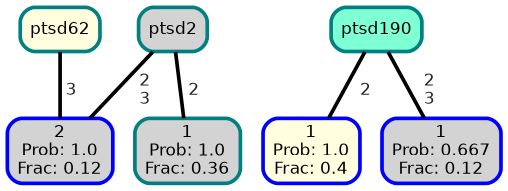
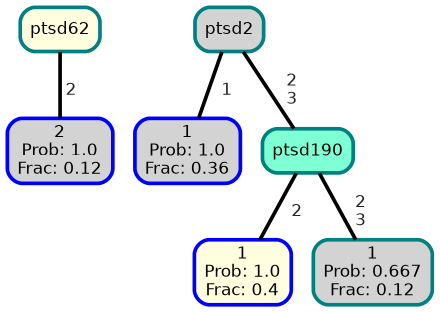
edge "ptsd2" -- "2 Prob: 1.0 Frac: 0.12": now "ptsd2" -- "ptsd190"
edge "ptsd62" -- "2 Prob: 1.0 Frac: 0.12": label " 3" -> " 2"
edge "ptsd2" -- "1 Prob: 1.0 Frac: 0.36": label " 2" -> " 1"
node "1 Prob: 1.0 Frac: 0.36": color teal -> blue
node "1 Prob: 0.667 Frac: 0.12": color blue -> teal
